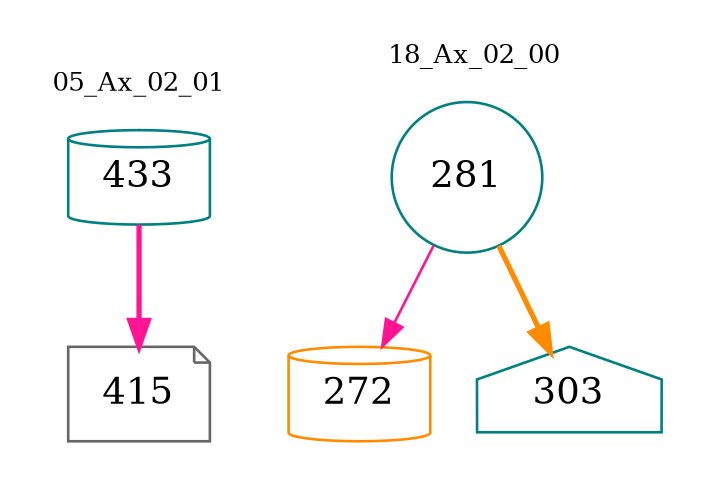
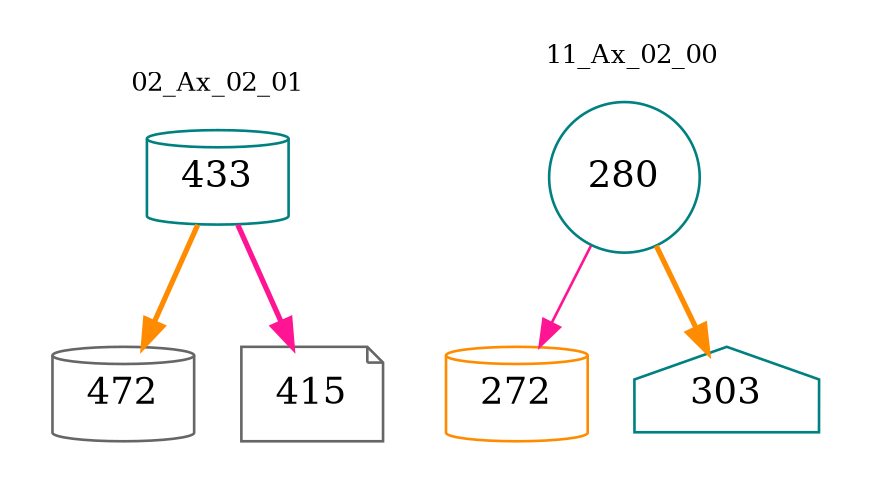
cluster "18_Ax_02_00": label "18_Ax_02_00" -> "11_Ax_02_00"
cluster "05_Ax_02_01": label "05_Ax_02_01" -> "02_Ax_02_01"
node "281": label "281" -> "280"
node "472": added
